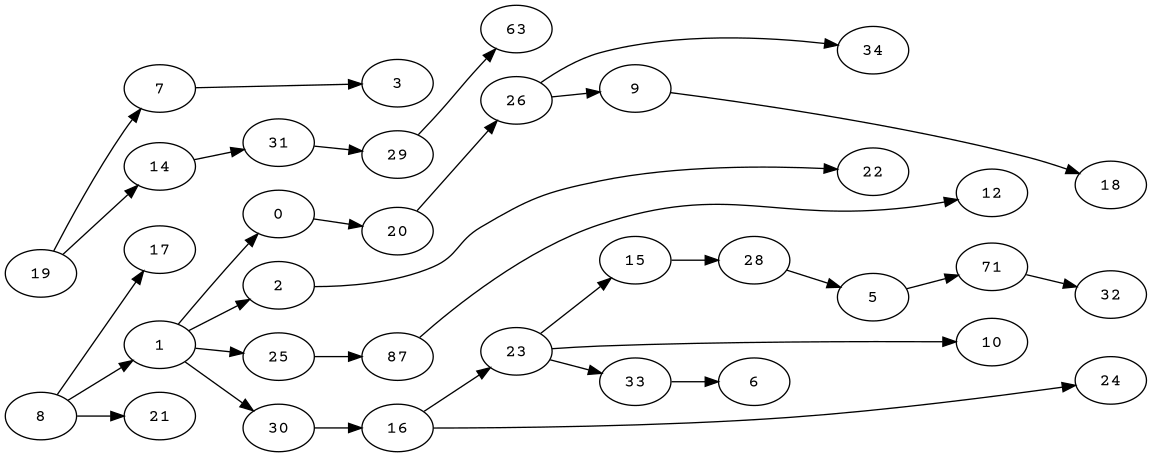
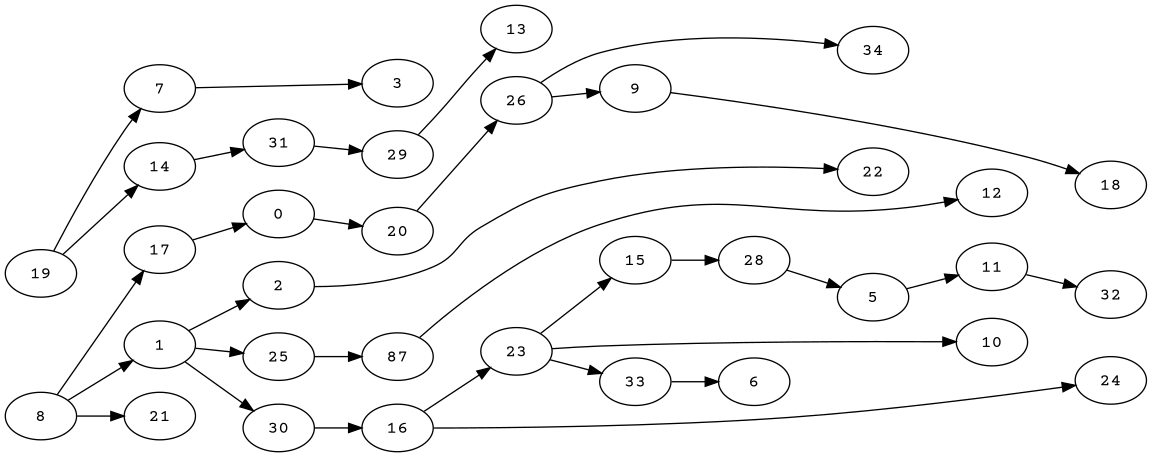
node "63": label "63" -> "13"
node "71": label "71" -> "11"
edge "1" -> "0": now "17" -> "0"
